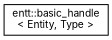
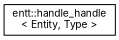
node "entt::basic_handle < Entity, Type >": label "entt::basic_handle < Entity, Type >" -> "entt::handle_handle < Entity, Type >"
